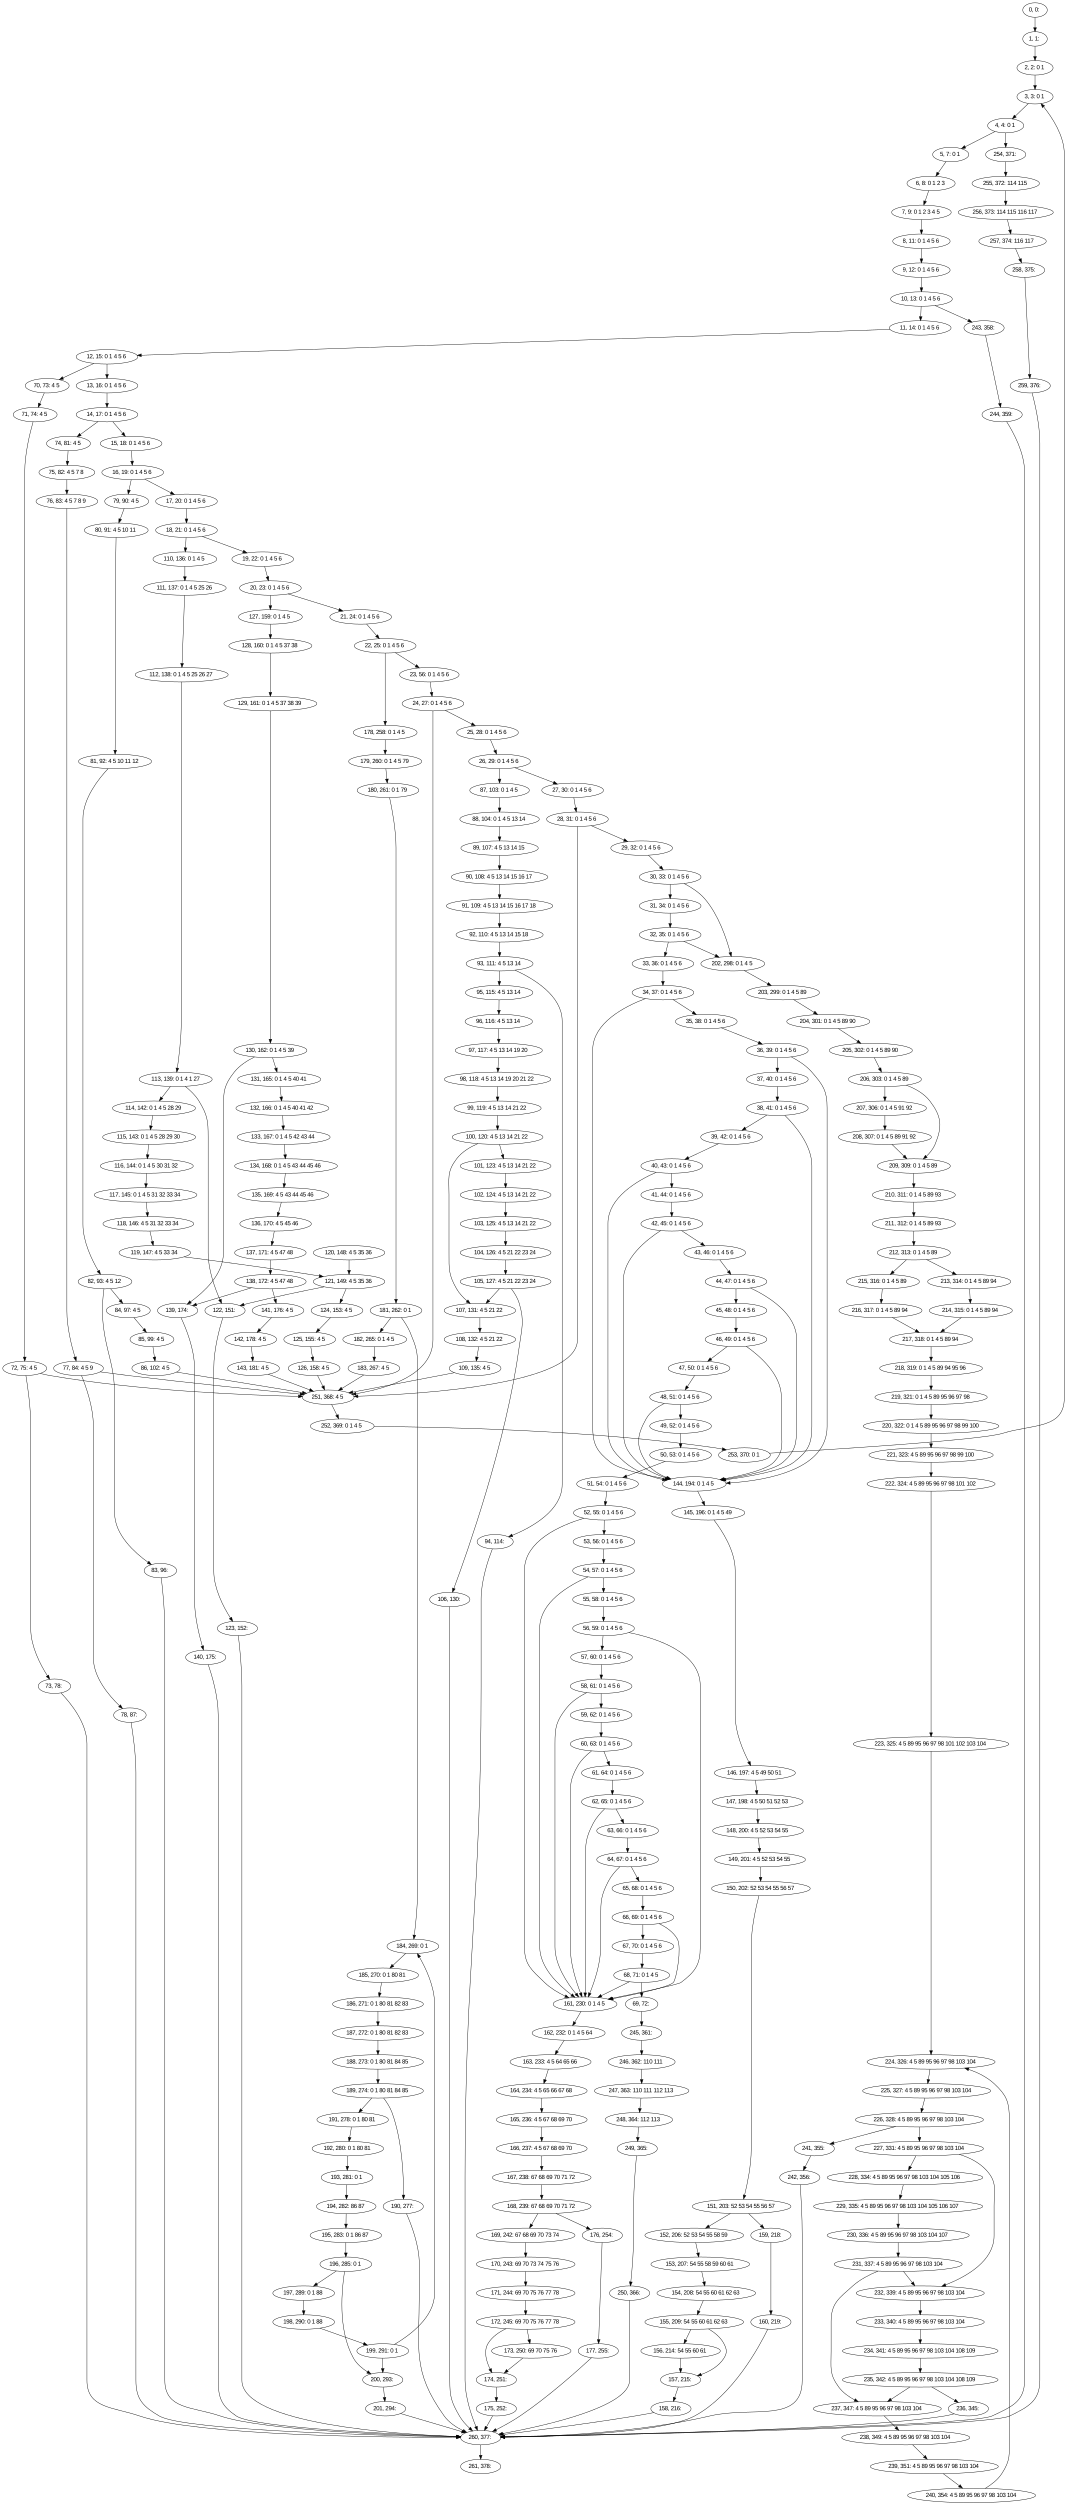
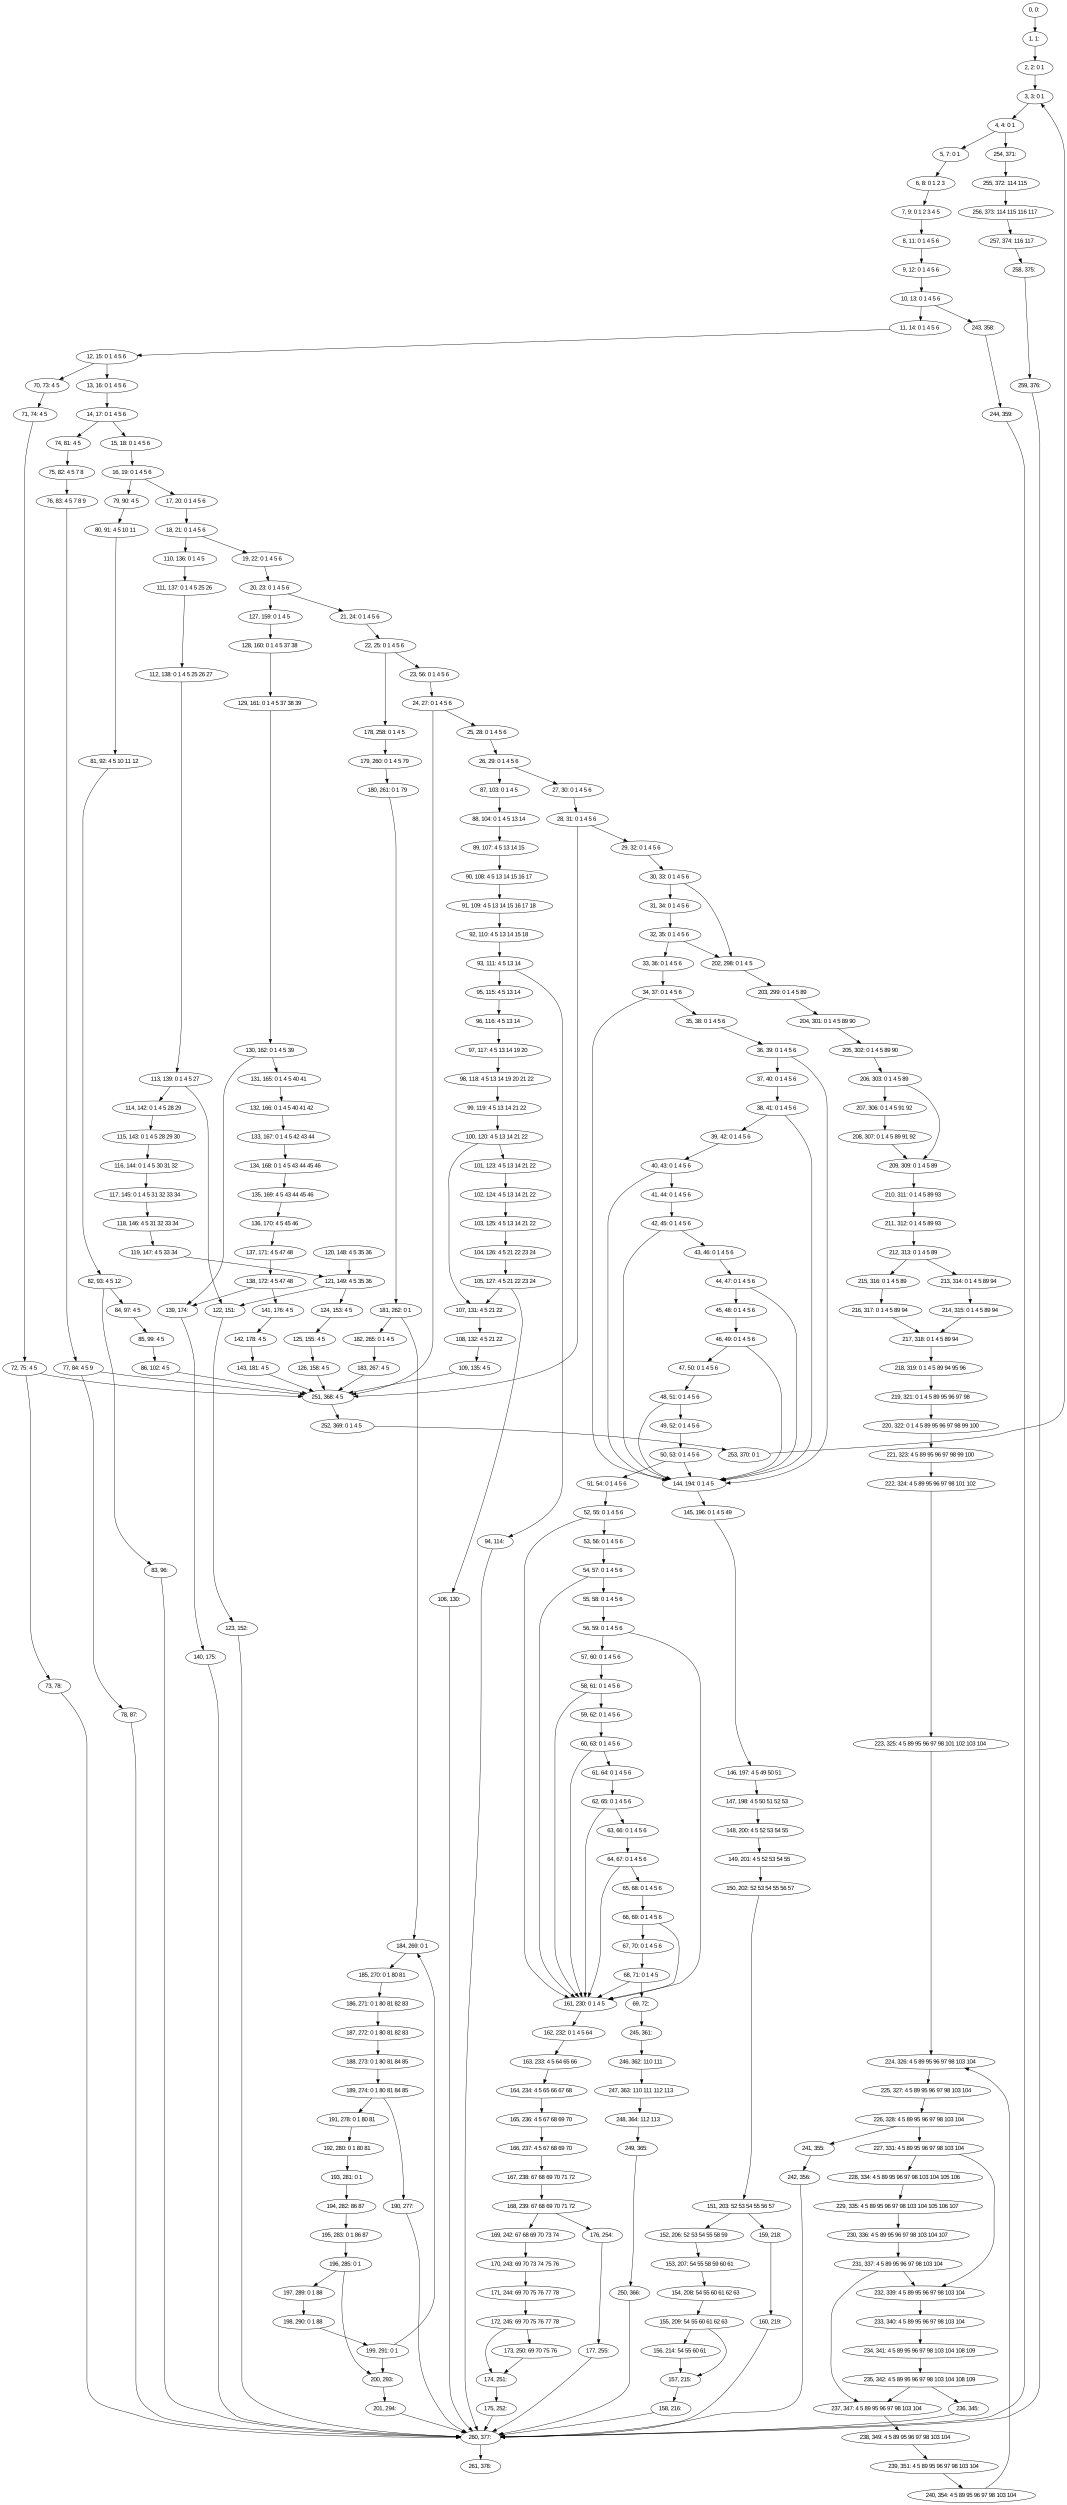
node "113, 139: 0 1 4 1 27": label "113, 139: 0 1 4 1 27" -> "113, 139: 0 1 4 5 27"
edge "50, 53: 0 1 4 5 6" -> "144, 194: 0 1 4 5": added
